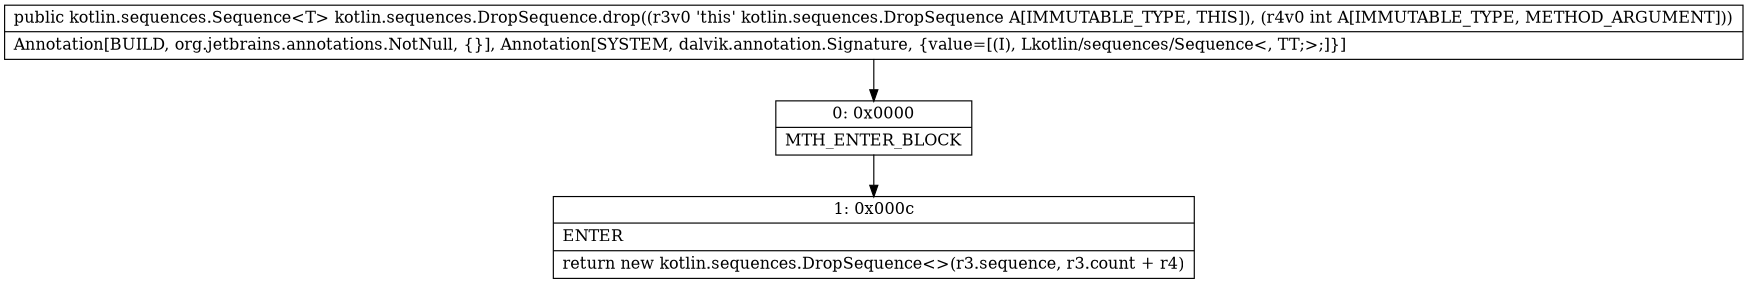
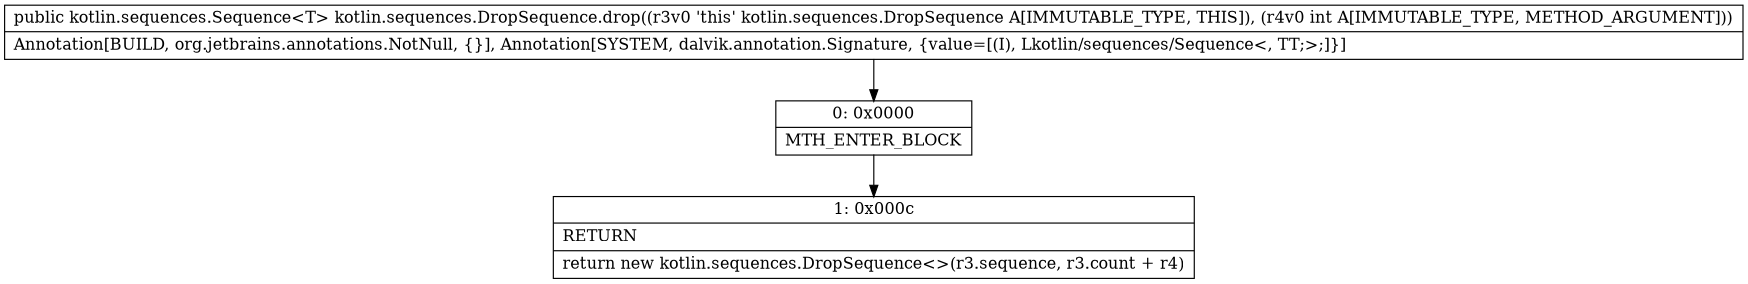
node "1: 0x000c": text "ENTER" -> "RETURN"
